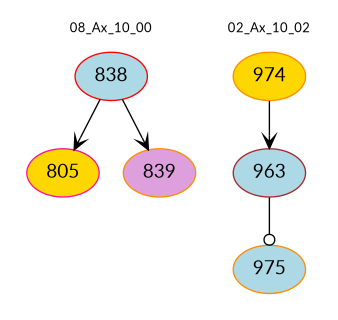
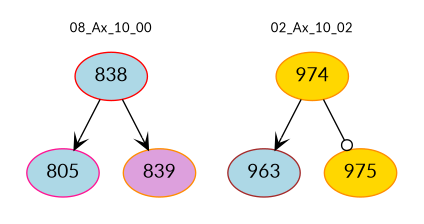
node "805": fillcolor gold -> lightblue
edge "963" -> "975": now "974" -> "975"
node "975": fillcolor lightblue -> gold
